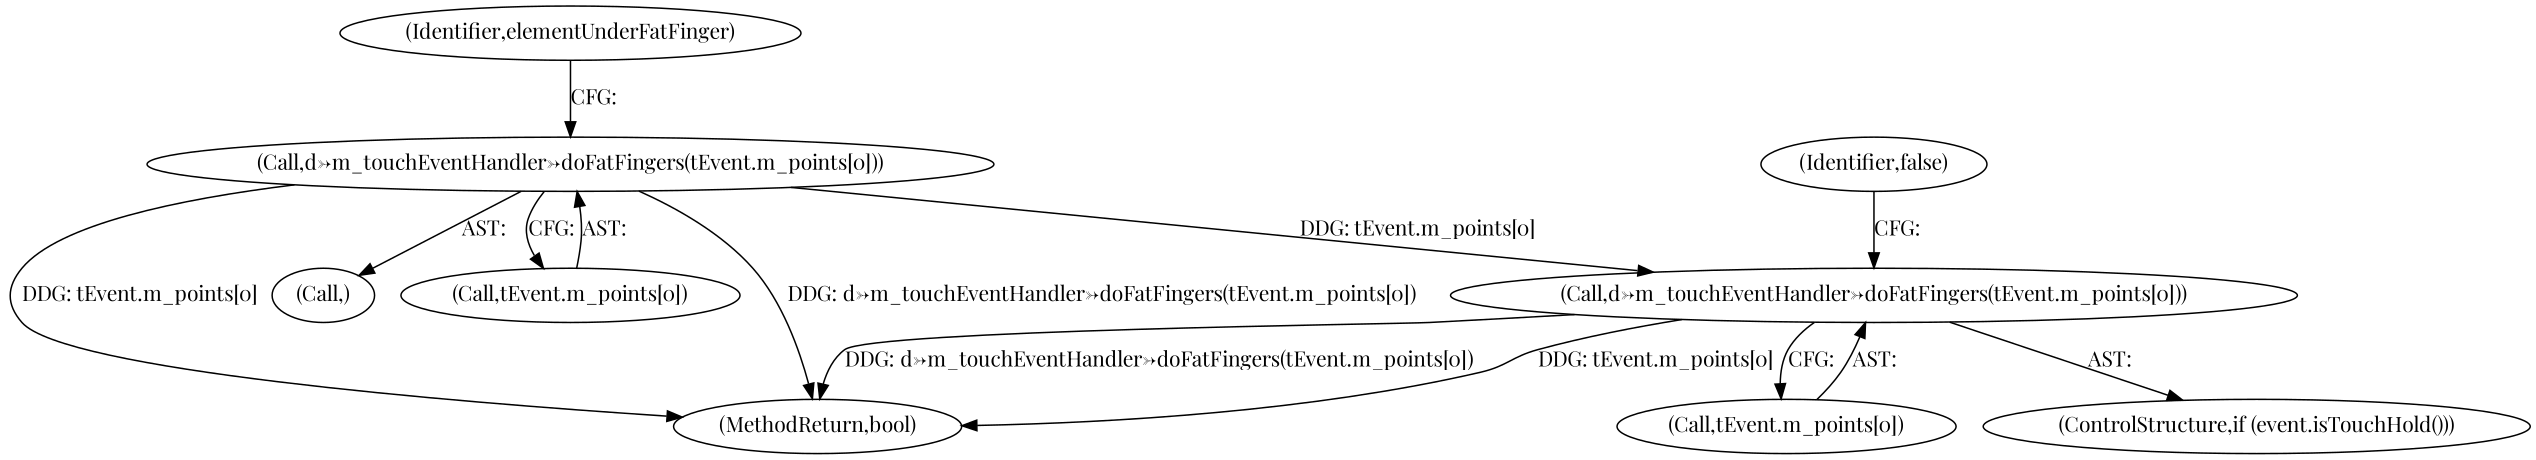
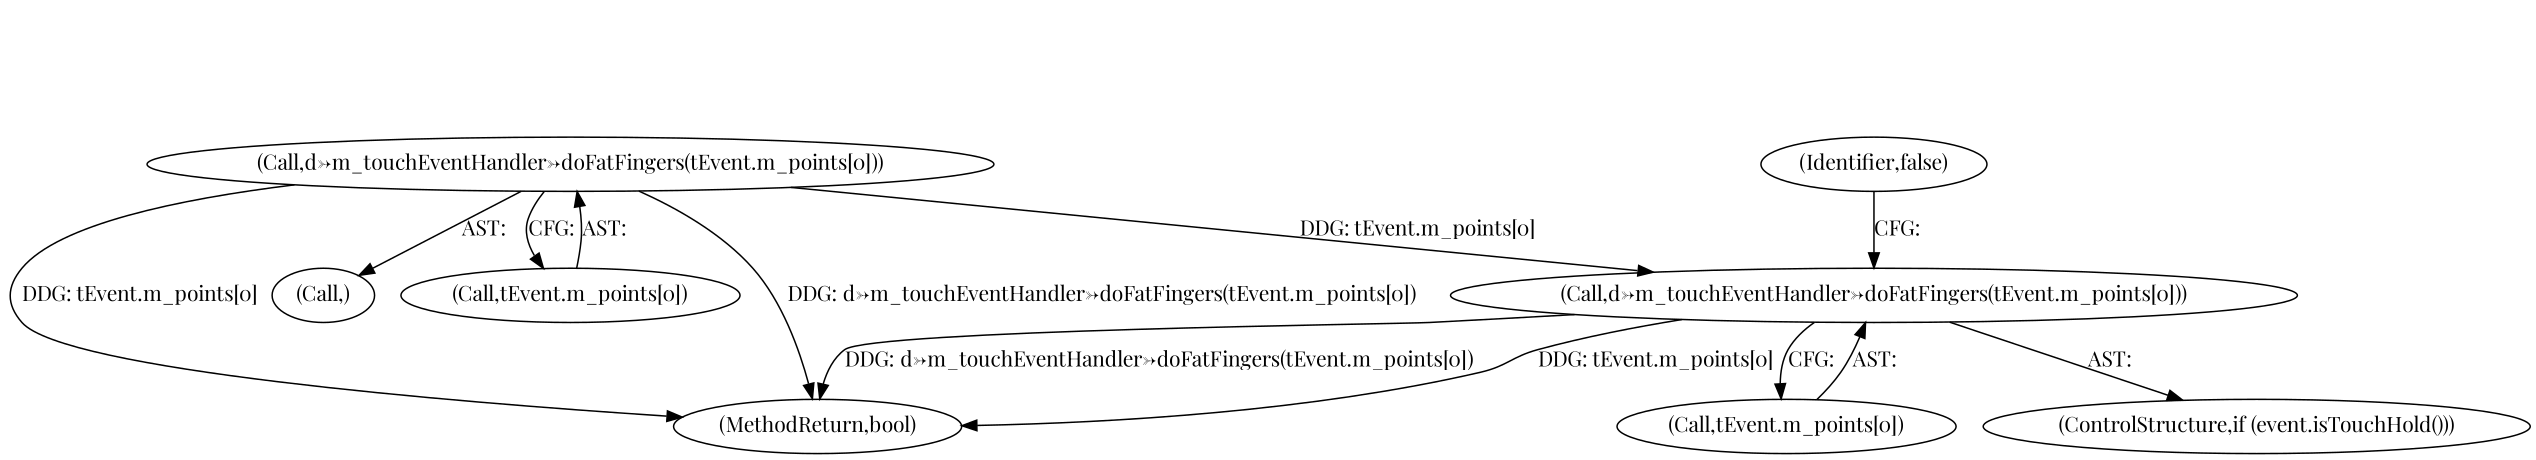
node "(Identifier,elementUnderFatFinger)": removed
